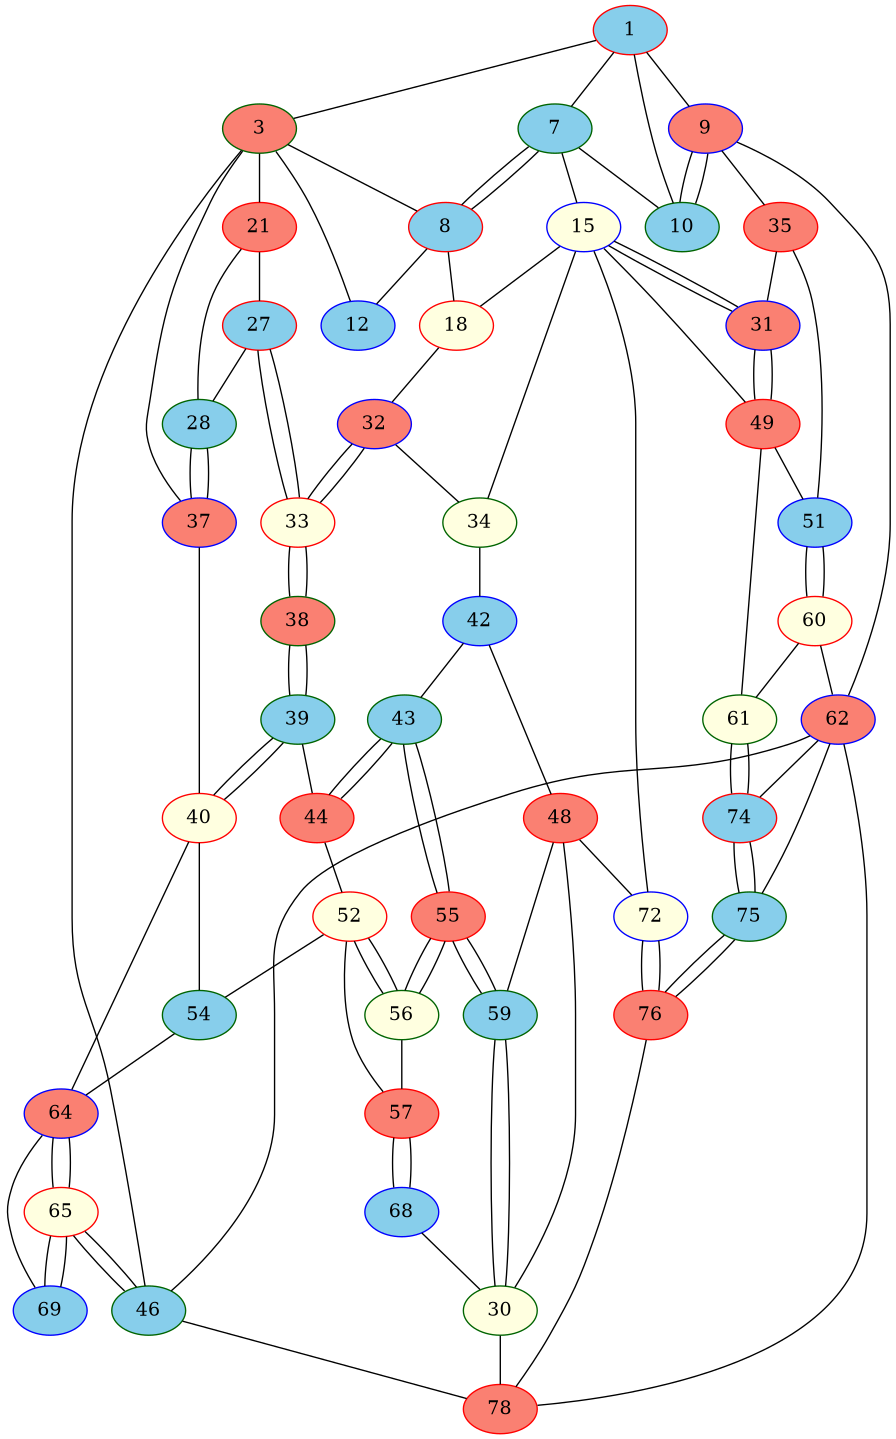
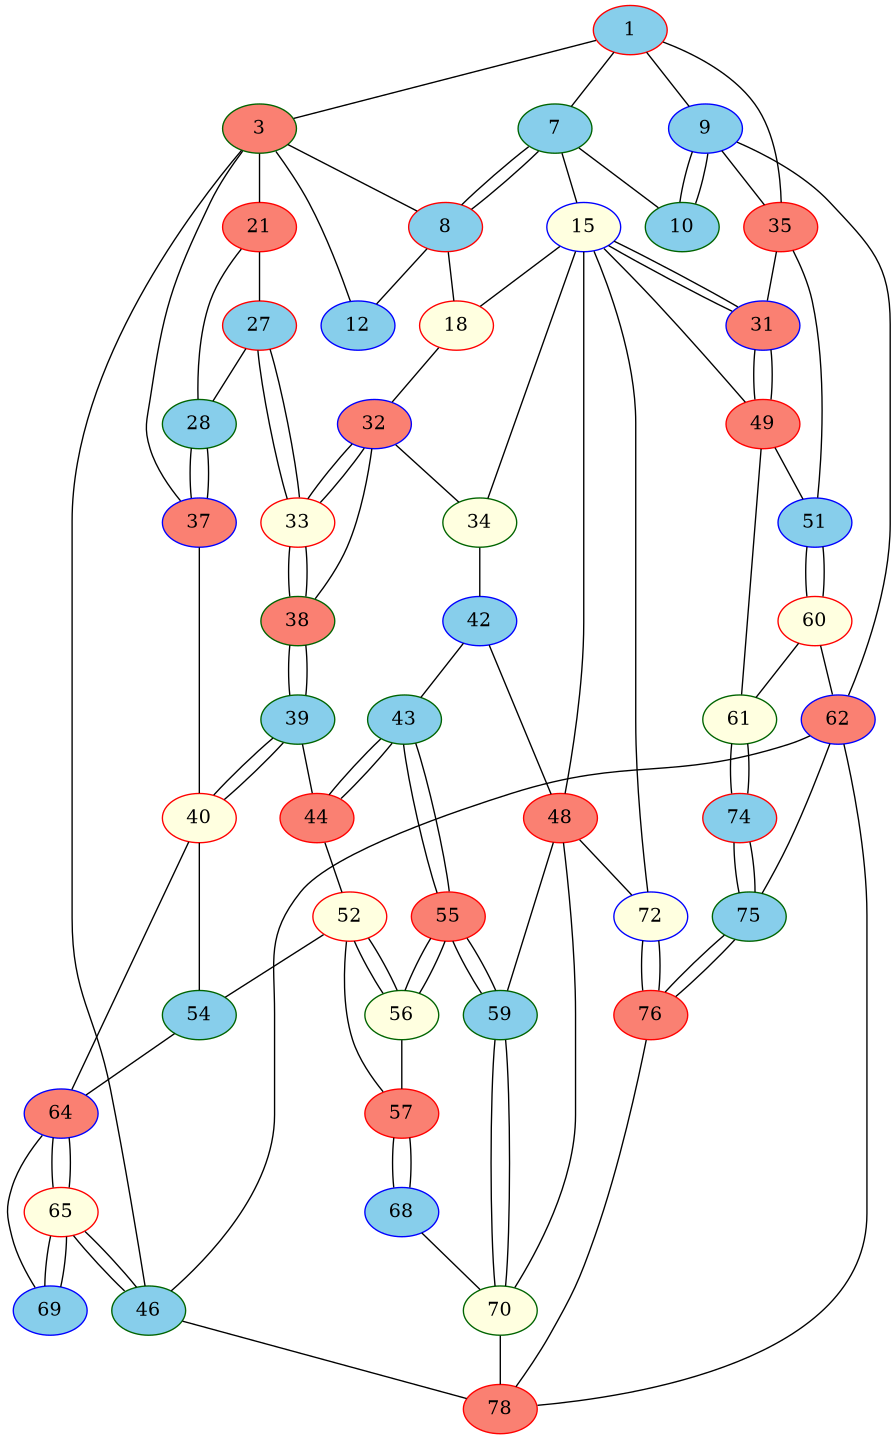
node "9": fillcolor salmon -> skyblue
edge "1" -- "10": now "1" -- "35"
edge "15" -- "48": added
edge "32" -- "38": added
edge "62" -- "74": removed
node "30": label "30" -> "70"
